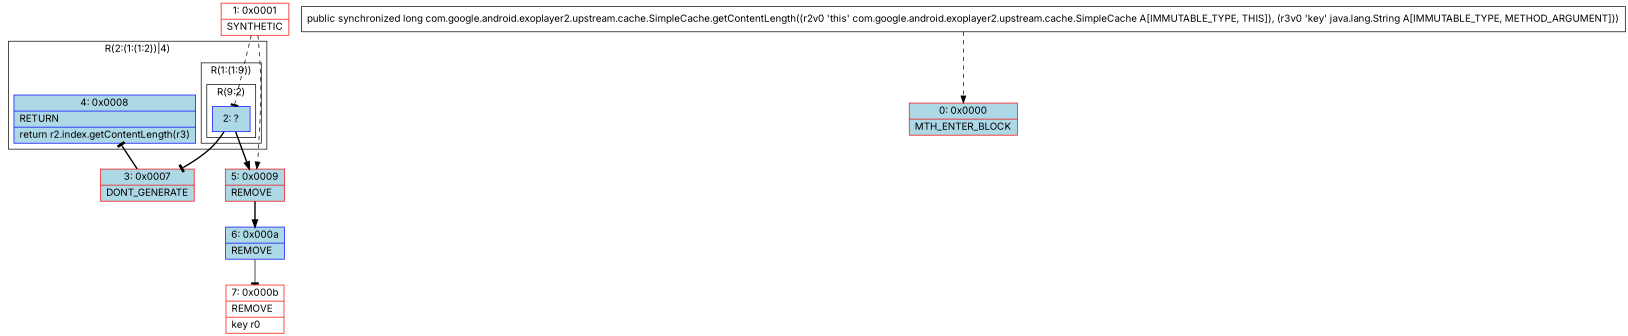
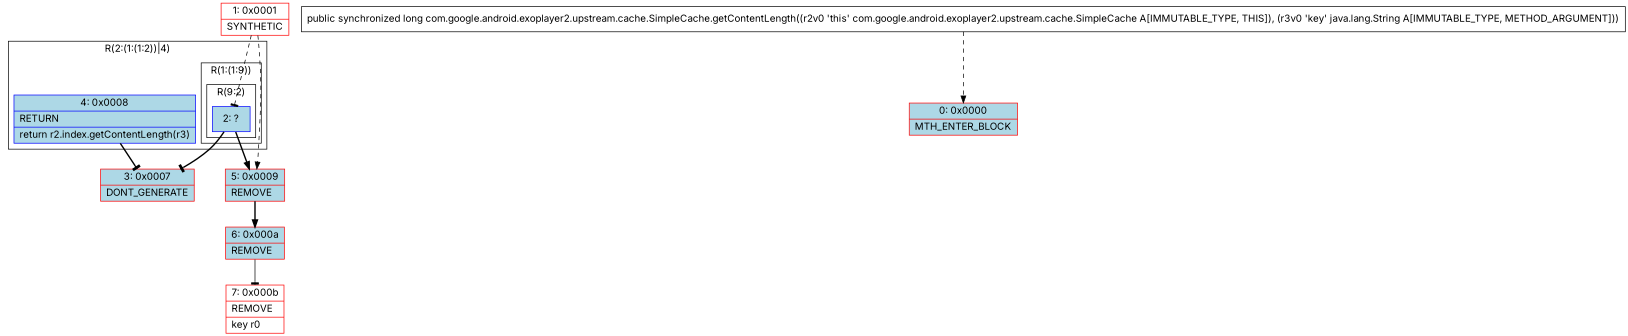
edge "3: 0x0007" -> "4: 0x0008": reversed
node "6: 0x000a": color blue -> red
